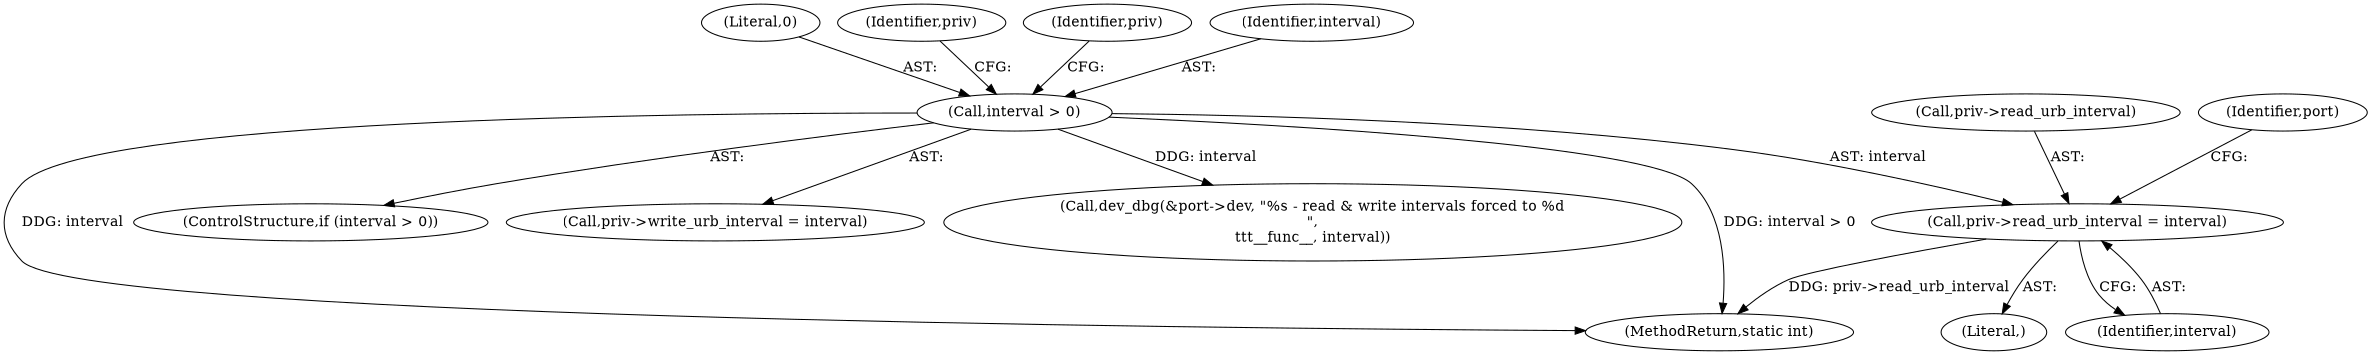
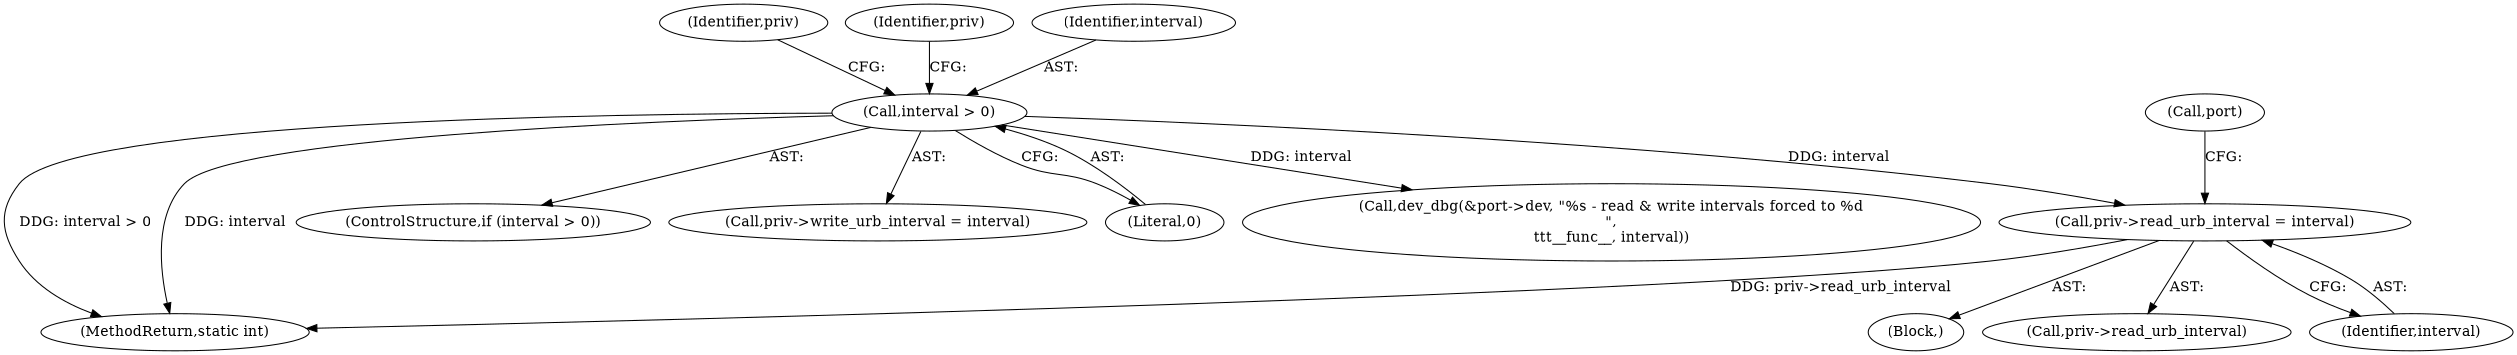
node "(Identifier,port)": label "(Identifier,port)" -> "(Call,port)"
edge "(Call,interval > 0)" -> "(Call,priv->read_urb_interval = interval)": label "AST: interval" -> "DDG: interval"
edge "(Call,priv->read_urb_interval)" -> "(Call,priv->read_urb_interval = interval)": reversed
edge "(Call,interval > 0)" -> "(Literal,0)": added, label "CFG:"
node "(Literal,)": label "(Literal,)" -> "(Block,)"
